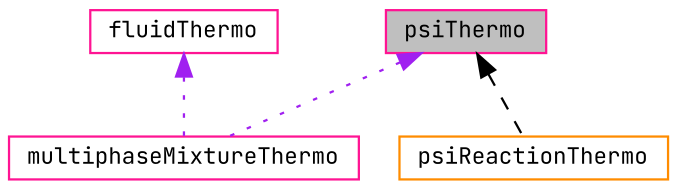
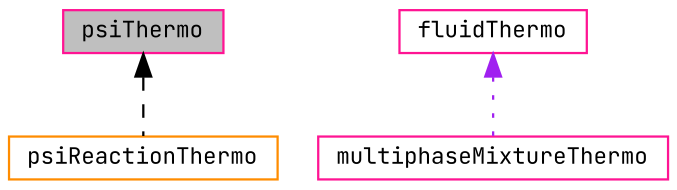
edge "multiphaseMixtureThermo" -> "psiThermo": removed
